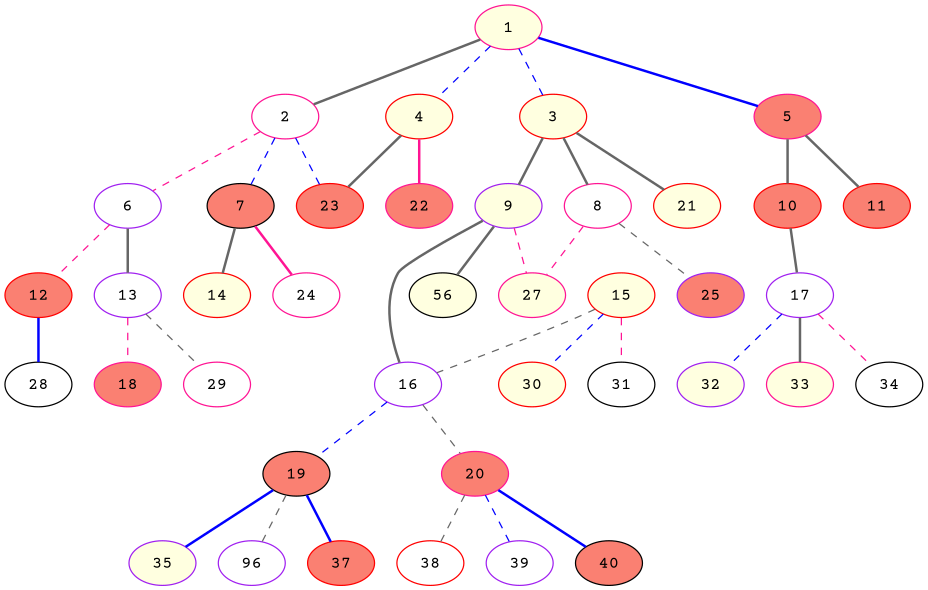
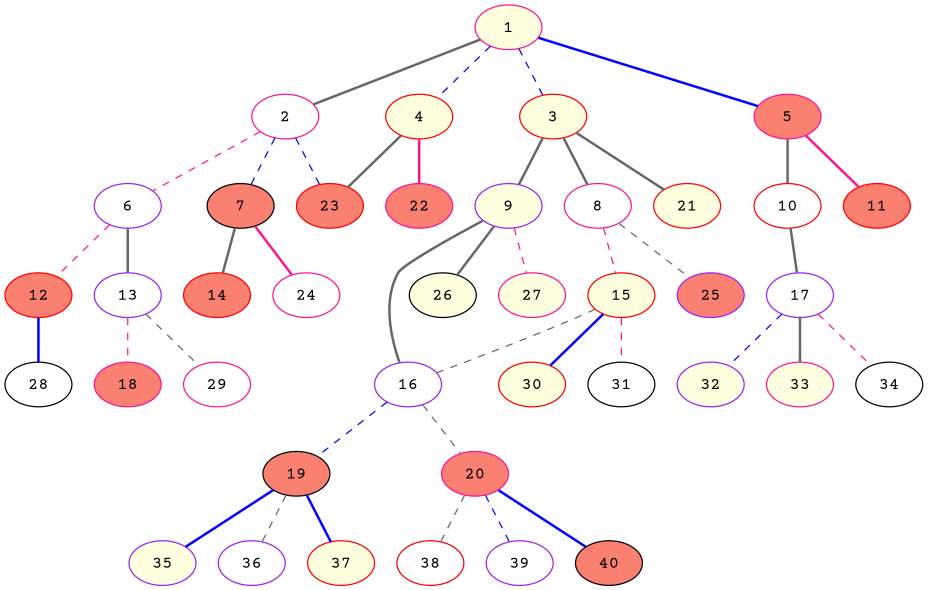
edge "5" -- "11": color gray40 -> deeppink
node "10": fillcolor salmon -> white
edge "8" -- "27": now "8" -- "15"
node "14": fillcolor lightyellow -> salmon
node "56": label "56" -> "26"
edge "15" -- "30": style dashed -> bold
node "96": label "96" -> "36"
node "37": fillcolor salmon -> lightyellow
